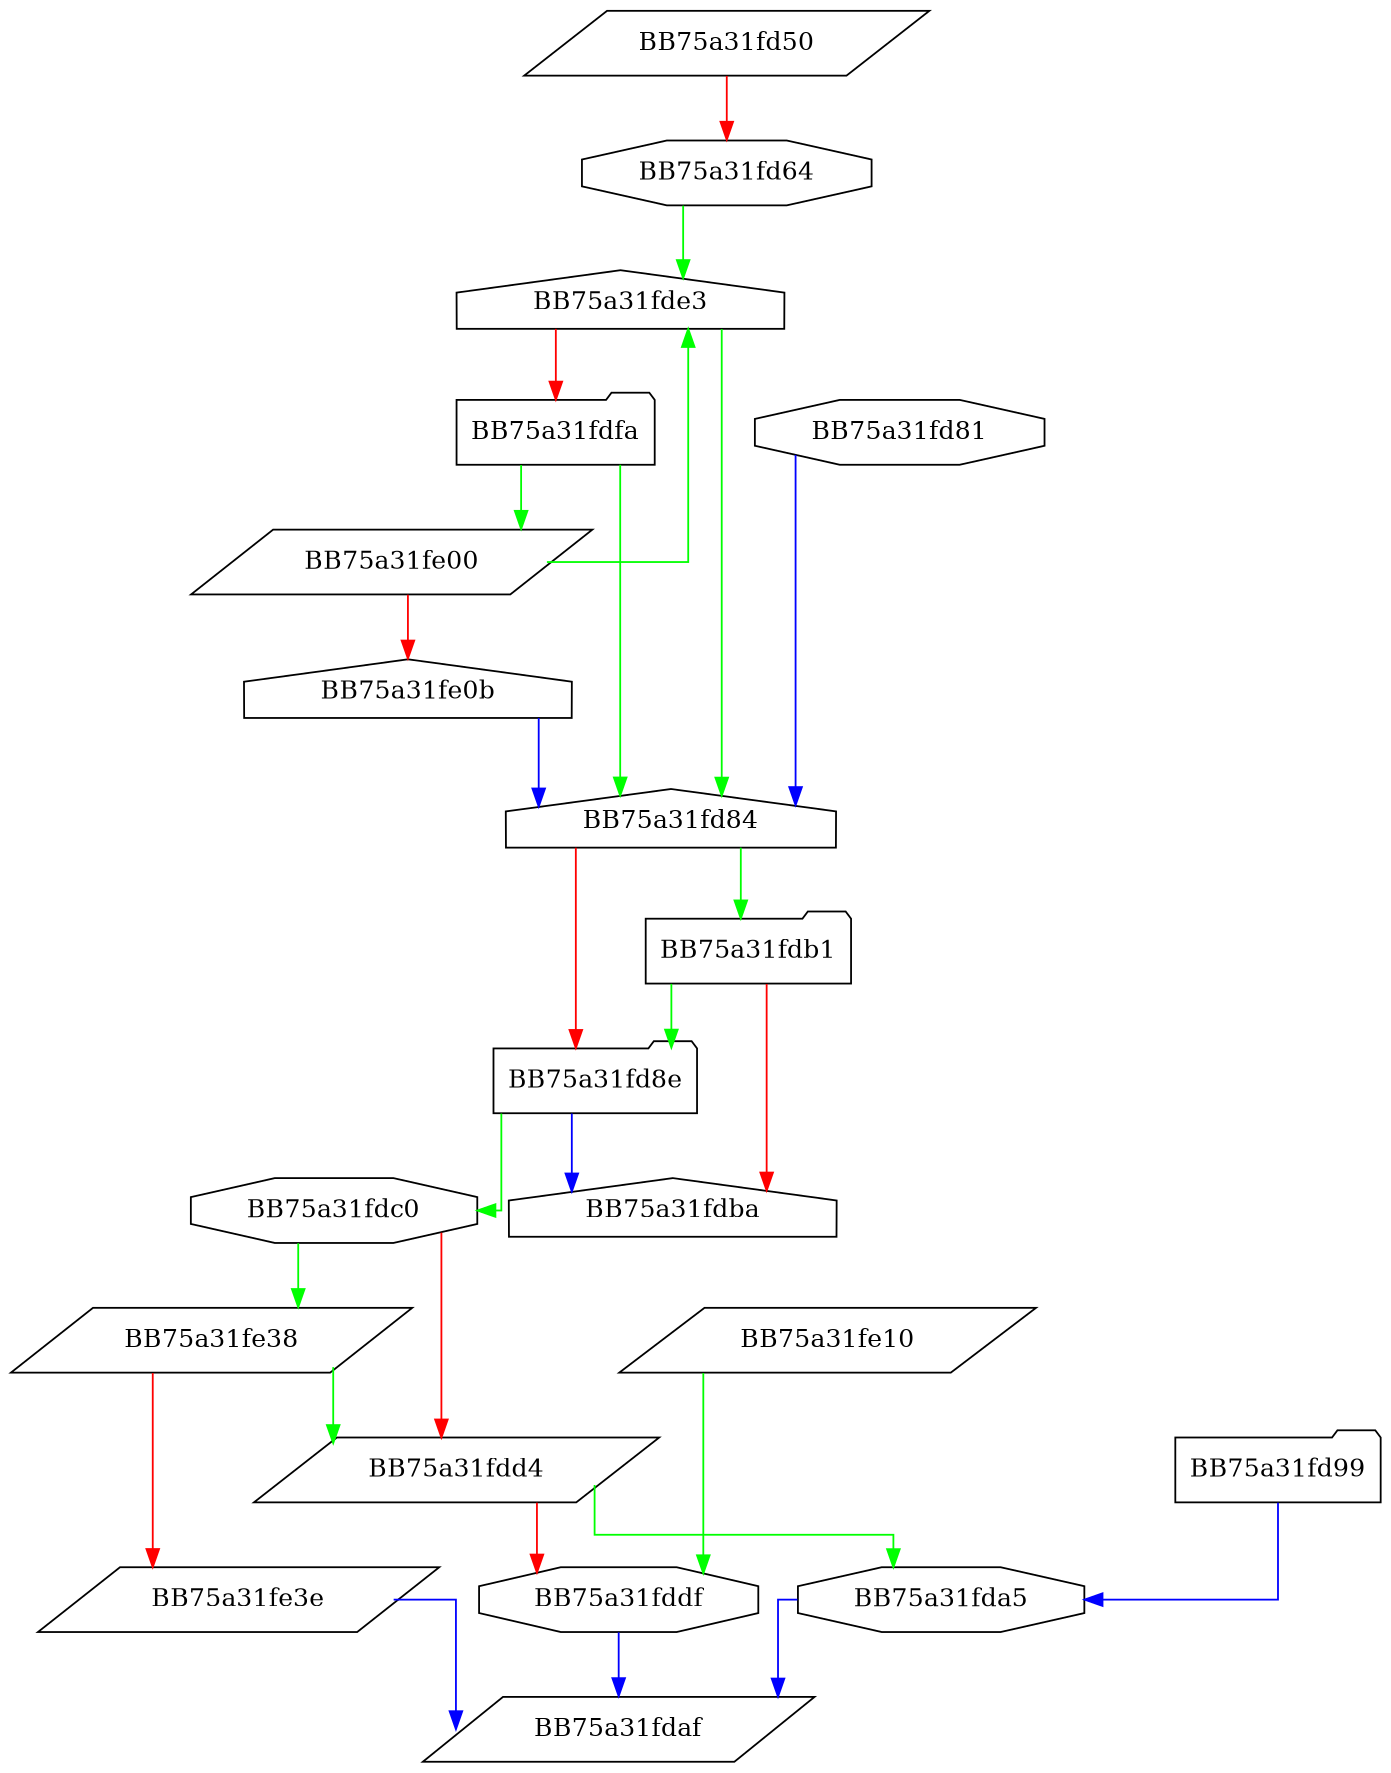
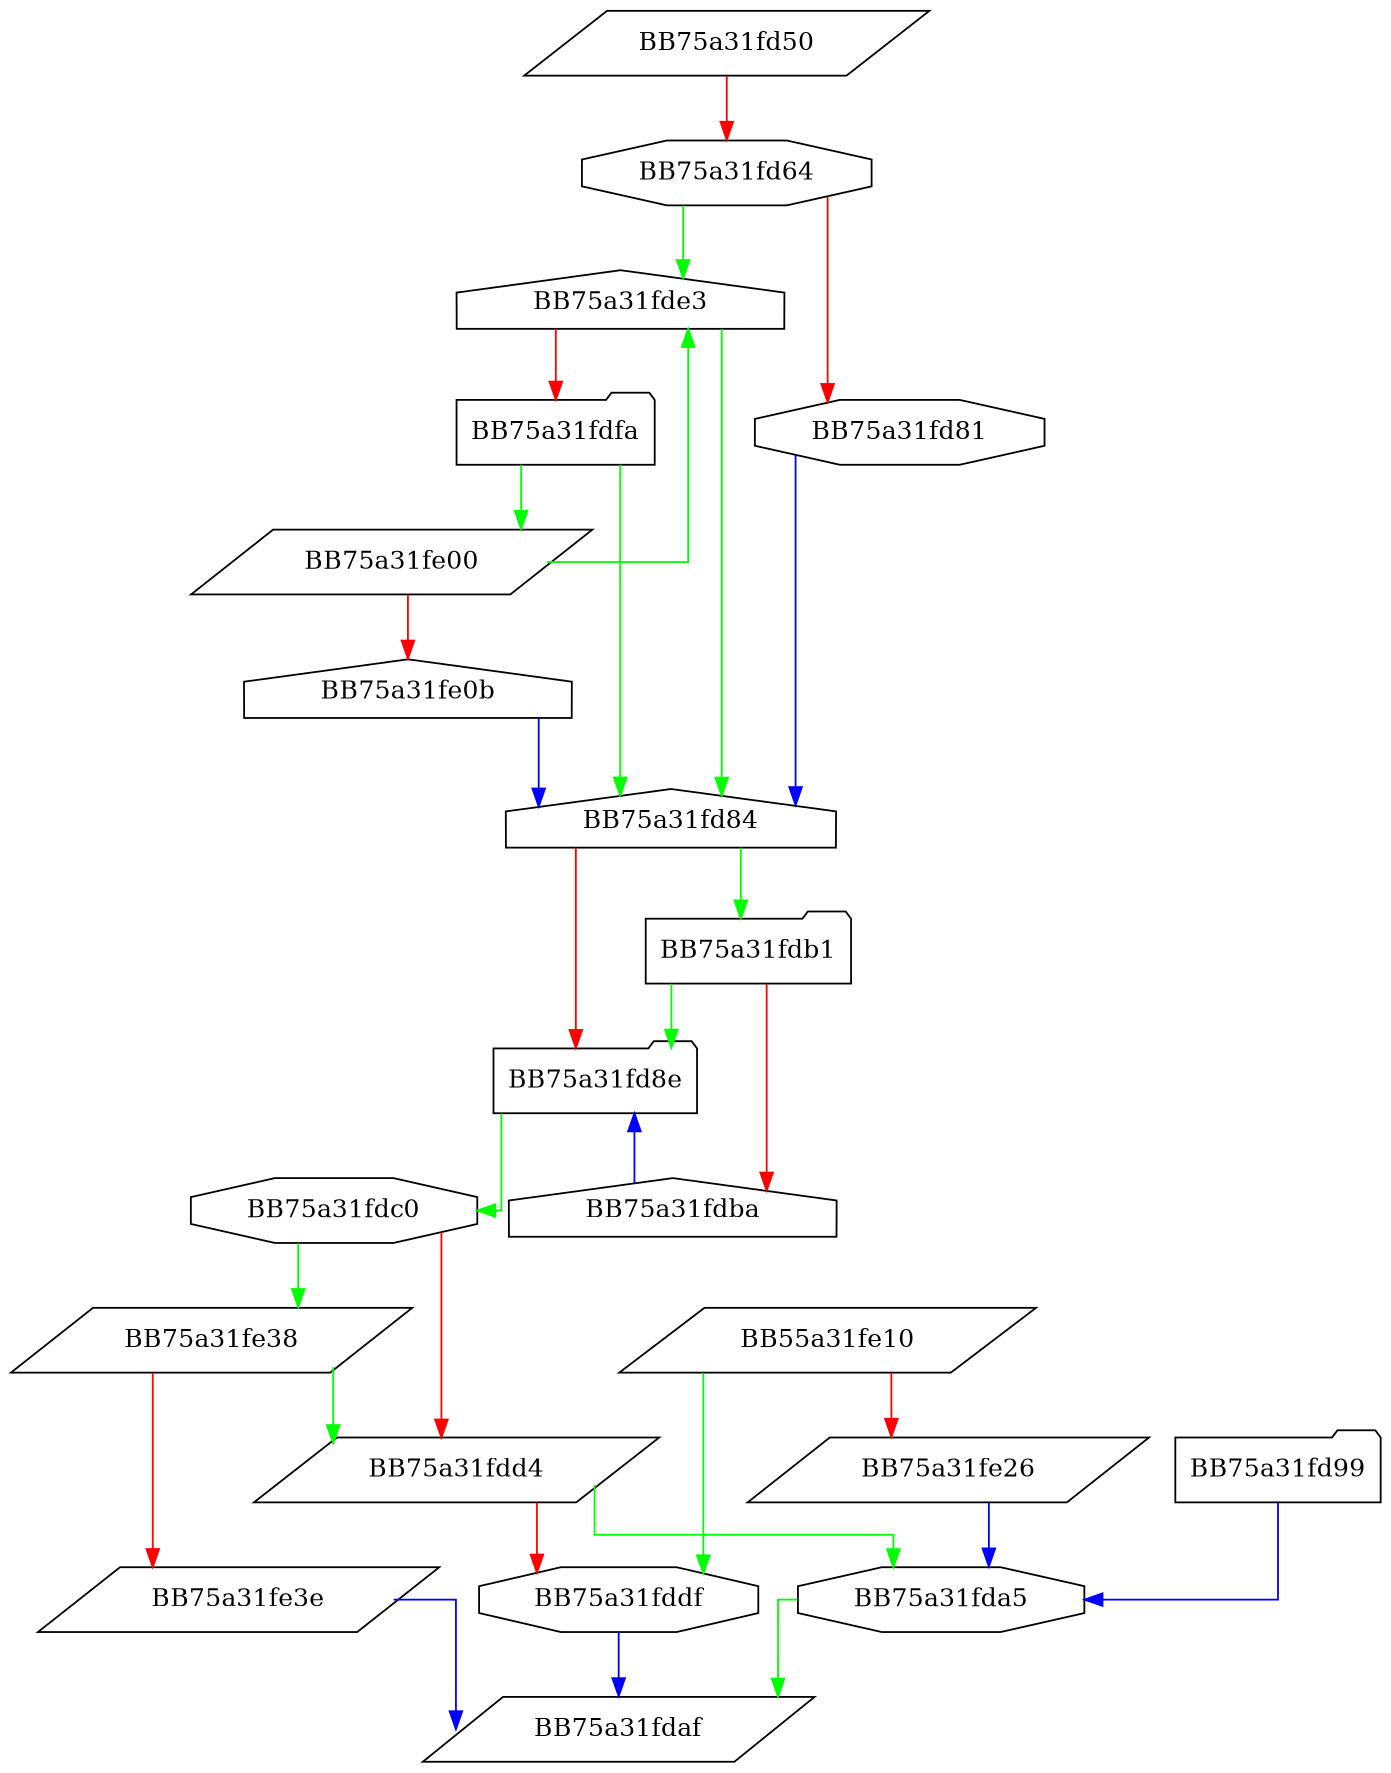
edge "BB75a31fd64" -> "BB75a31fd81": added
edge "BB75a31fd8e" -> "BB75a31fdba": reversed
node "BB75a31fe10": label "BB75a31fe10" -> "BB55a31fe10"
node "BB75a31fe26": added
edge "BB75a31fda5" -> "BB75a31fdaf": color blue -> green
